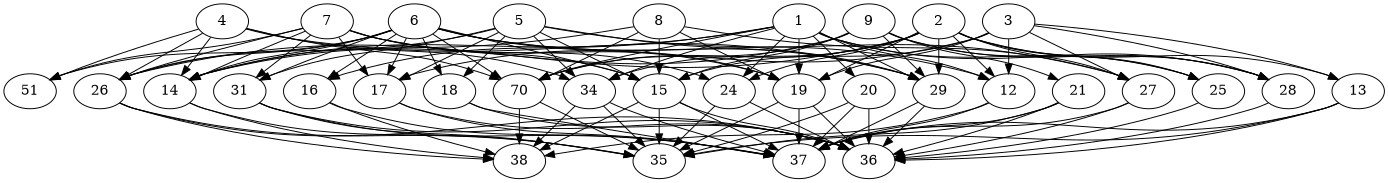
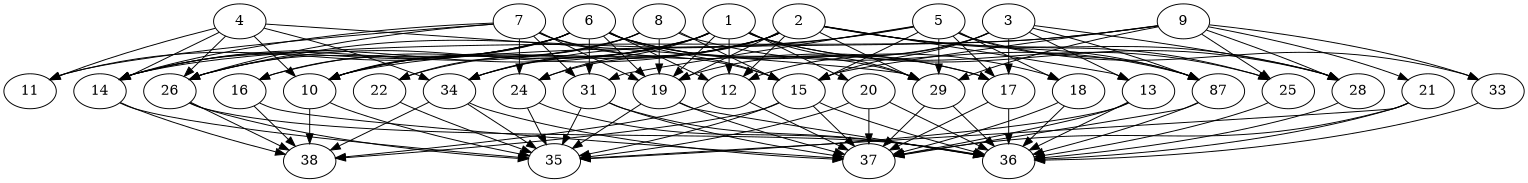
node "51": label "51" -> "11"
node "22": added
node "70": label "70" -> "10"
node "27": label "27" -> "87"
node "33": added
